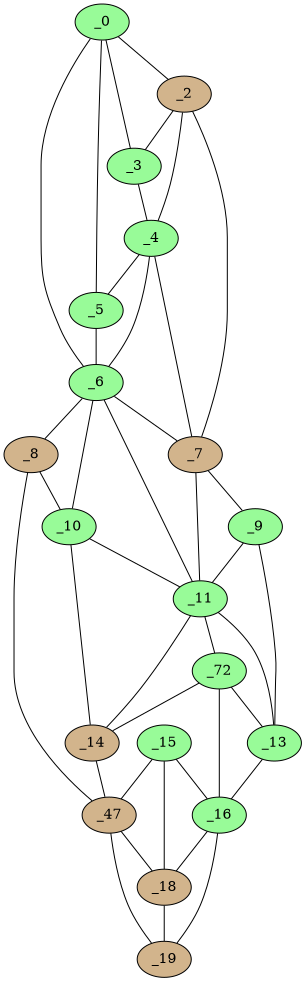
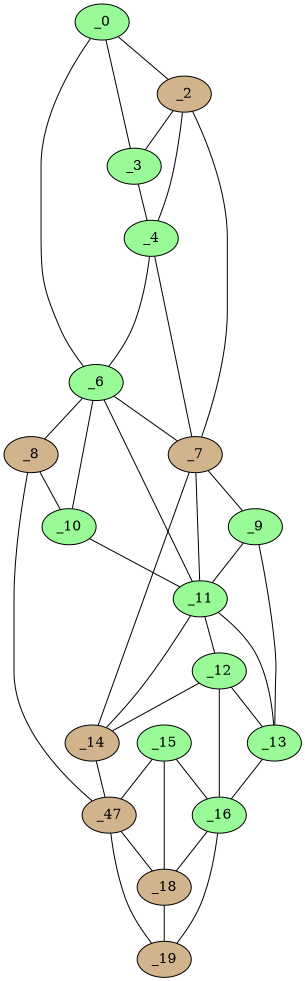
node "_5": removed
edge "_10" -- "_14": now "_7" -- "_14"
node "_72": label "_72" -> "_12"
